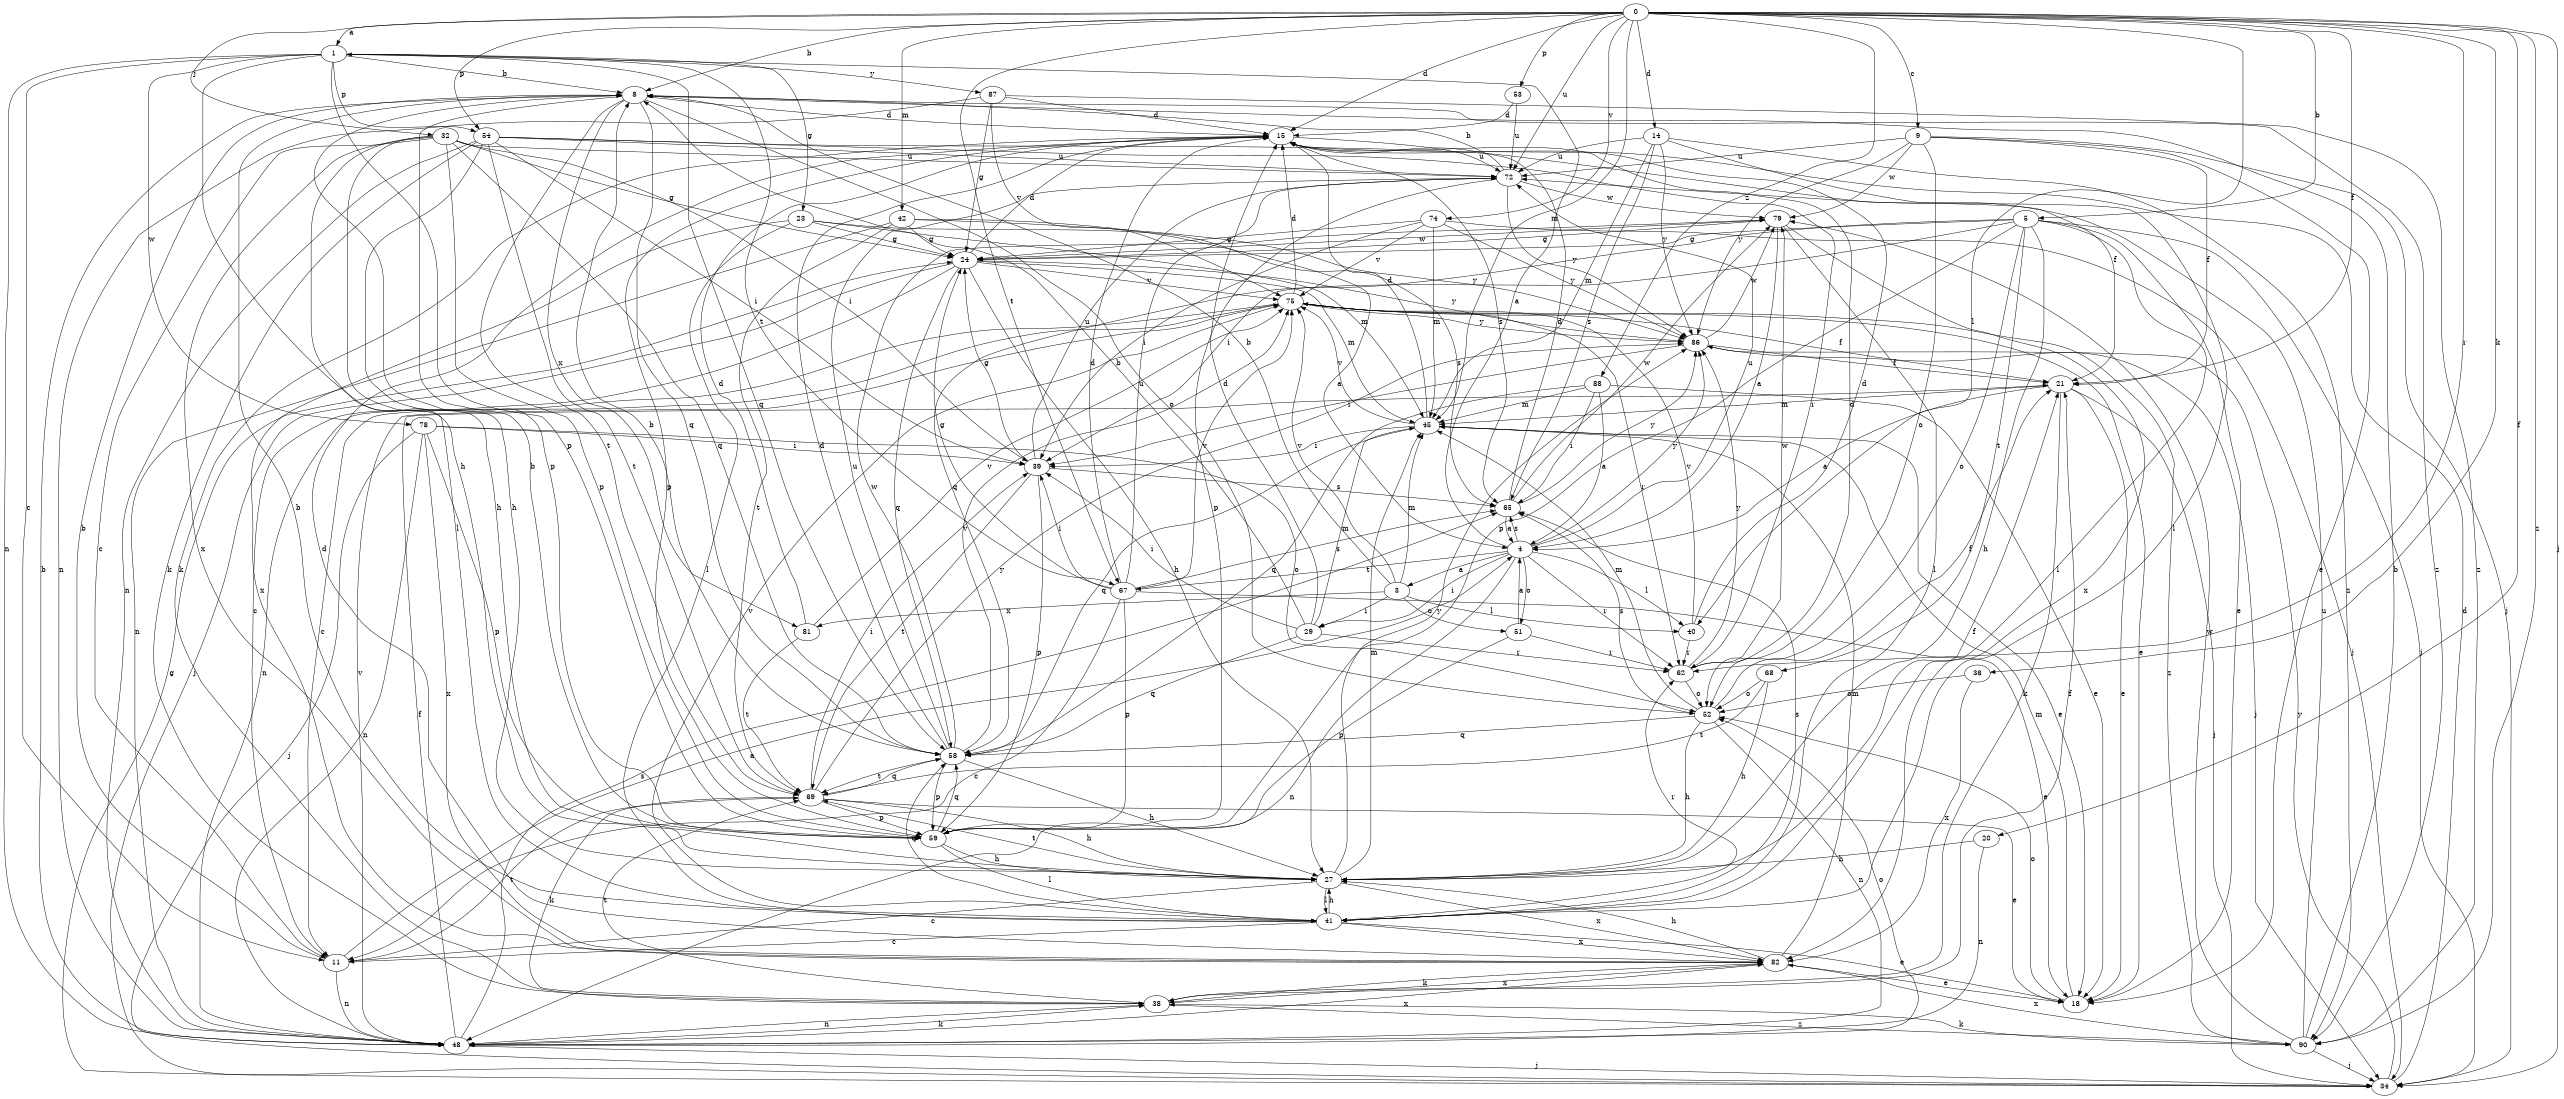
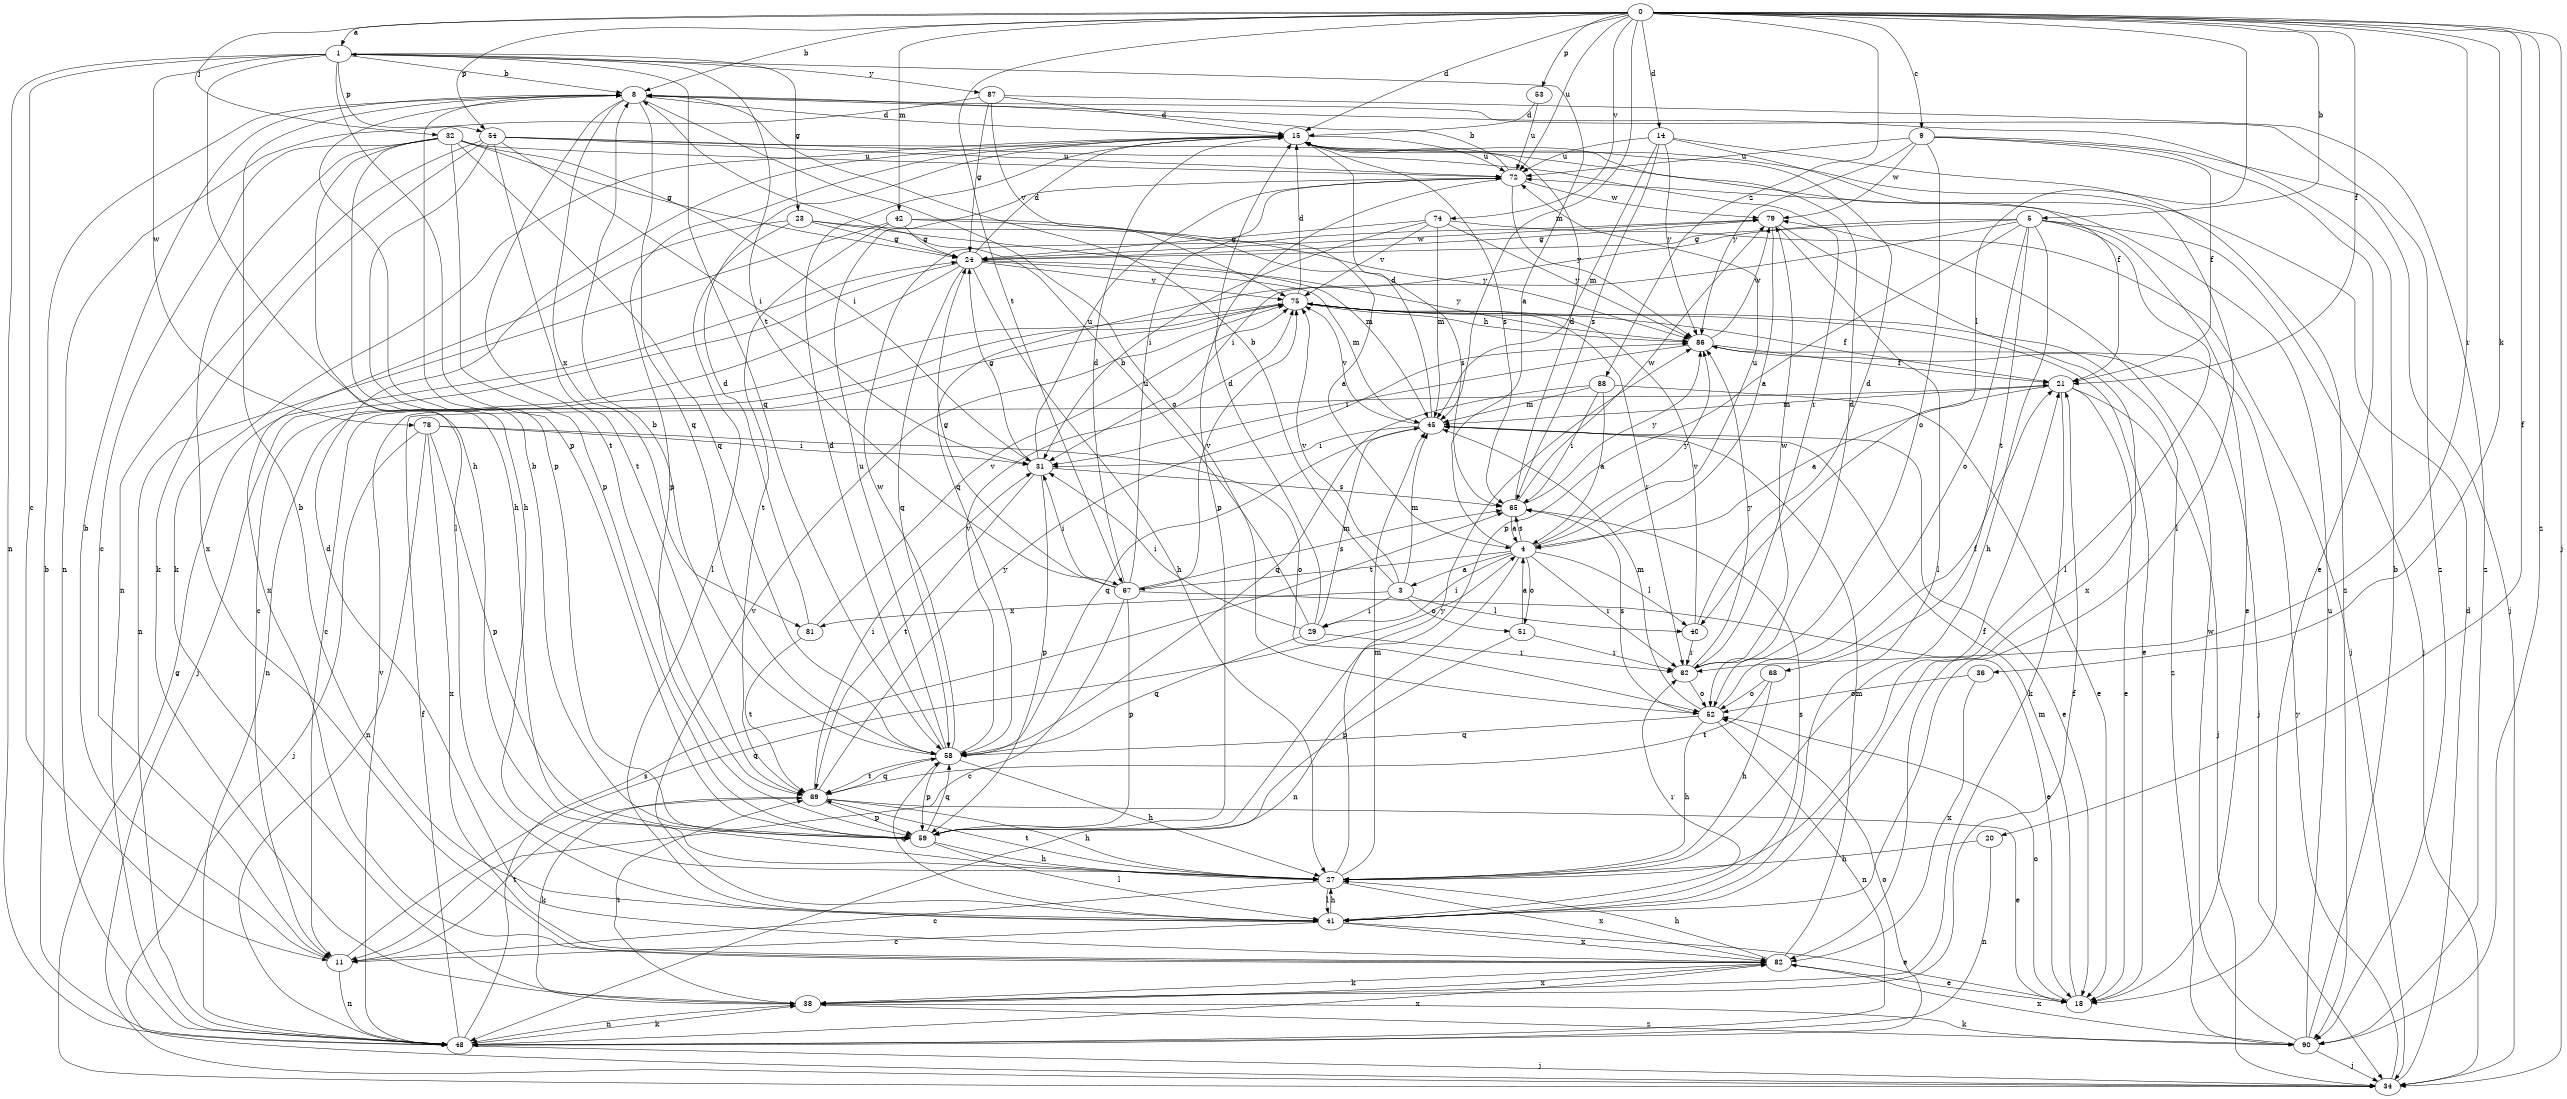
edge "75" -> "86": label "y" -> "h"
node "39": label "39" -> "31"
edge "11" -> "4": label "a" -> "q"
